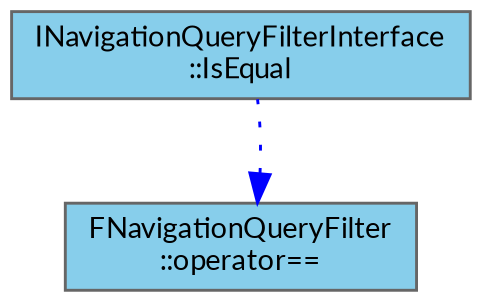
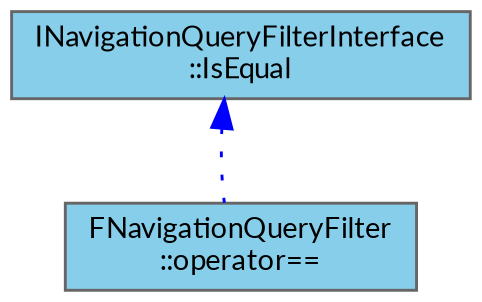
edge "INavigationQueryFilterInterface ::IsEqual" -> "FNavigationQueryFilter ::operator==": reversed
